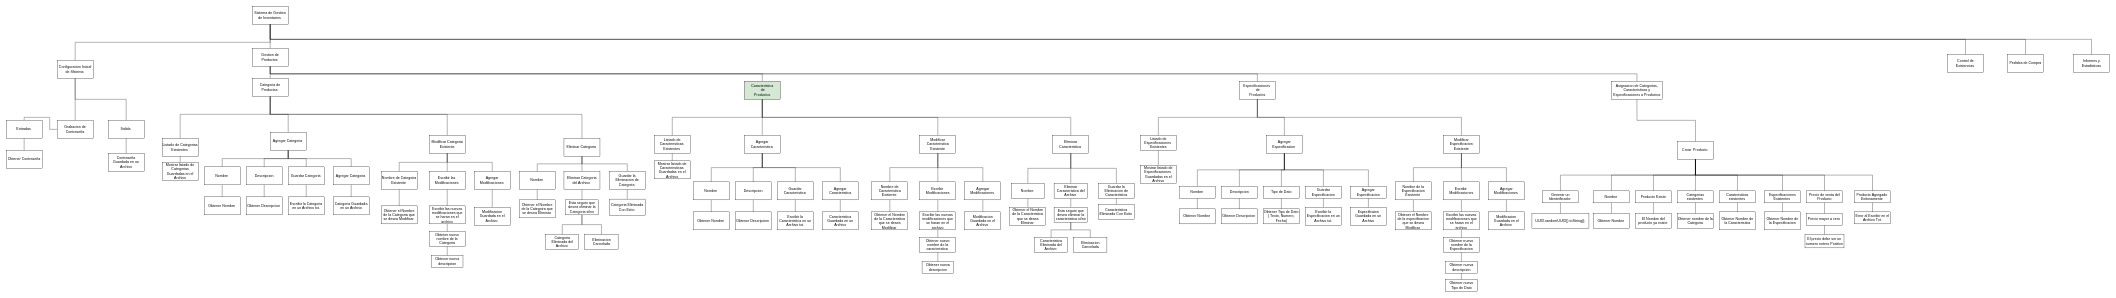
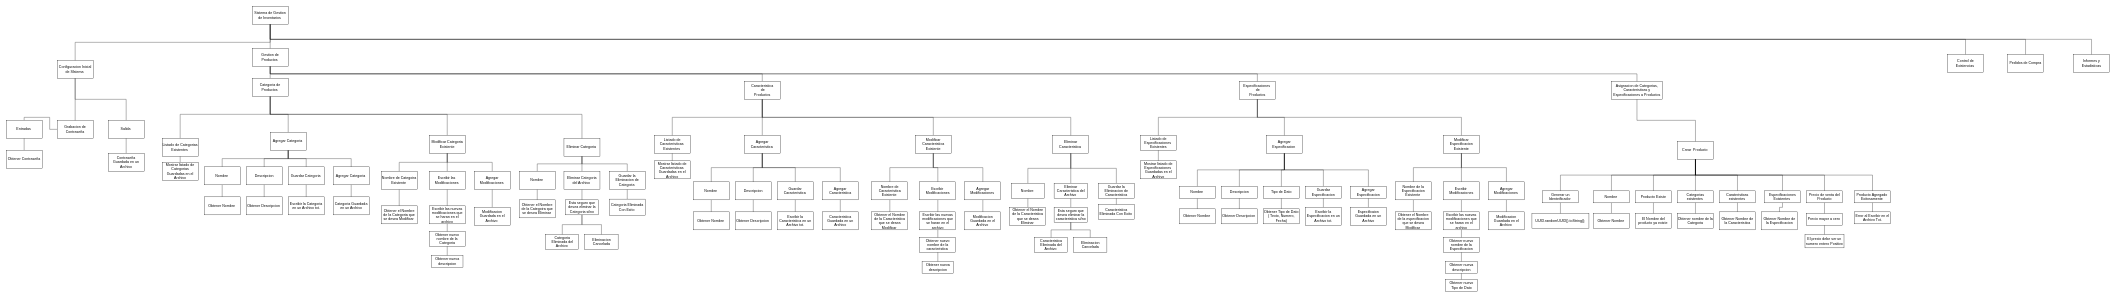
node "Caracteristica de Productos": fillcolor #d5e8d4 -> #ffffff
node "Modificar Caracteristica Existente": moved (938, 144) -> (933, 144)
node "Mostrar listado de Especificaciones Guardadas en el Archivo": moved (1158, 174) -> (1158, 170)
node "Obtener Nombre de la Especificacion": moved (1782, 221) -> (1779, 221)
